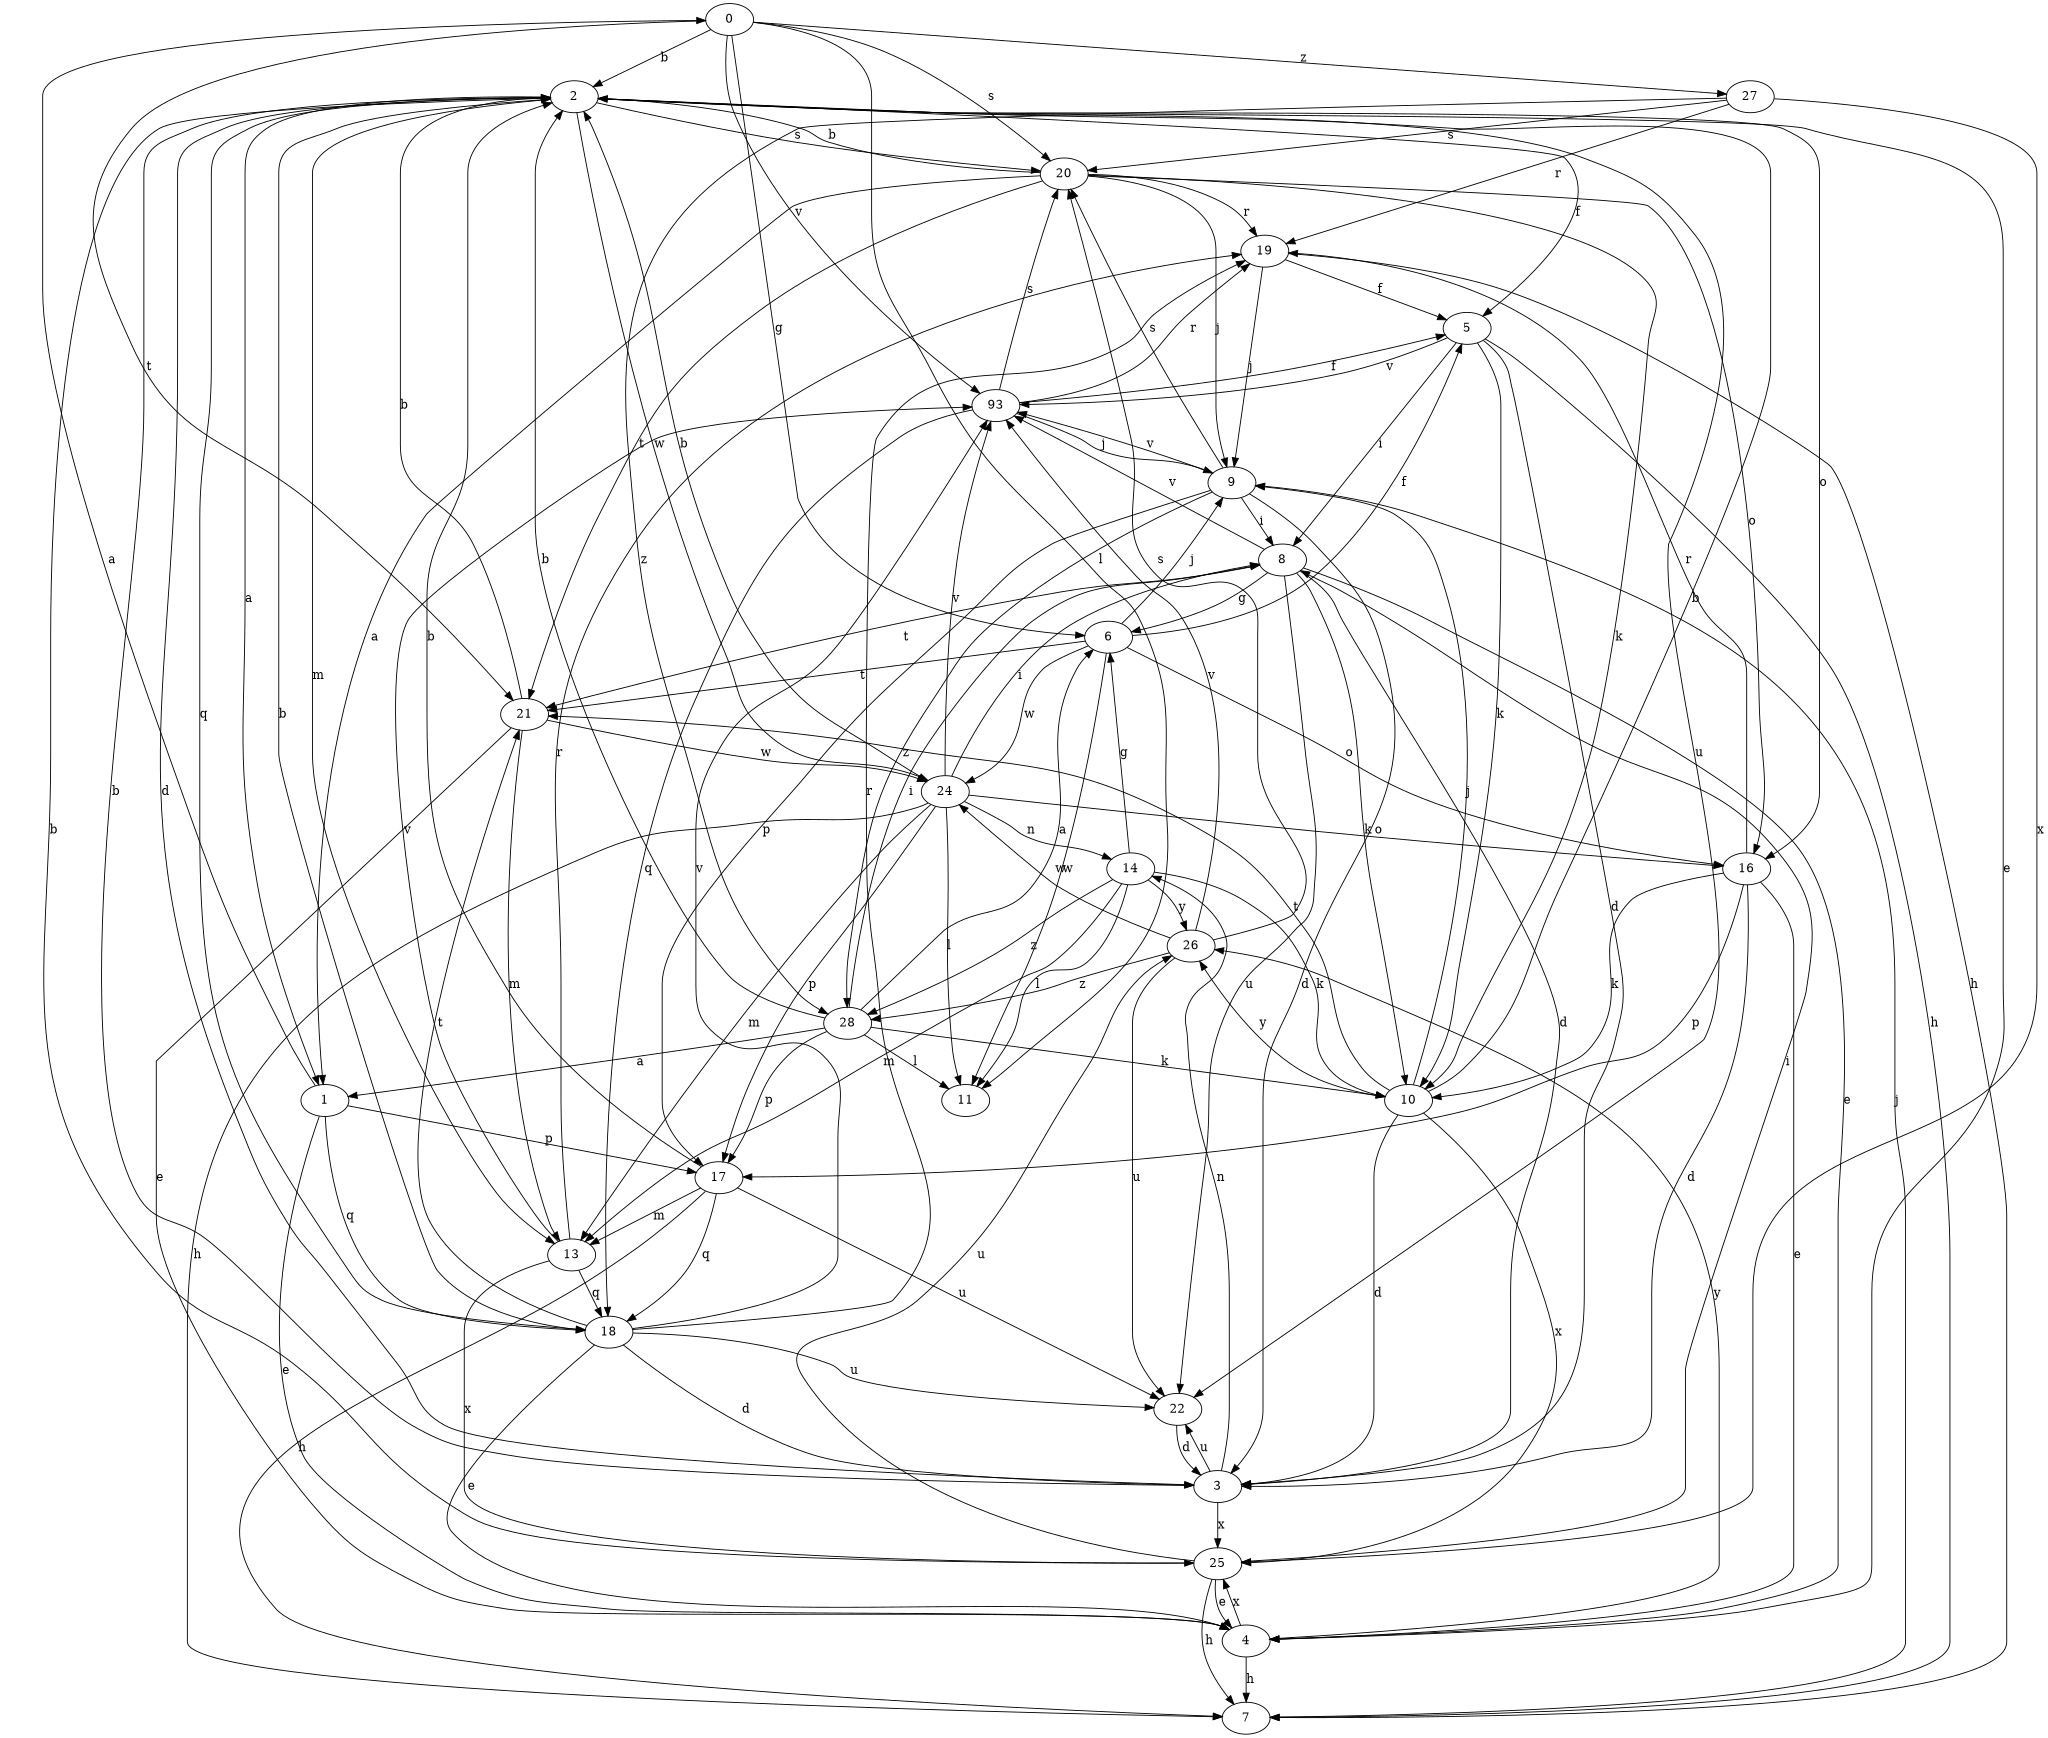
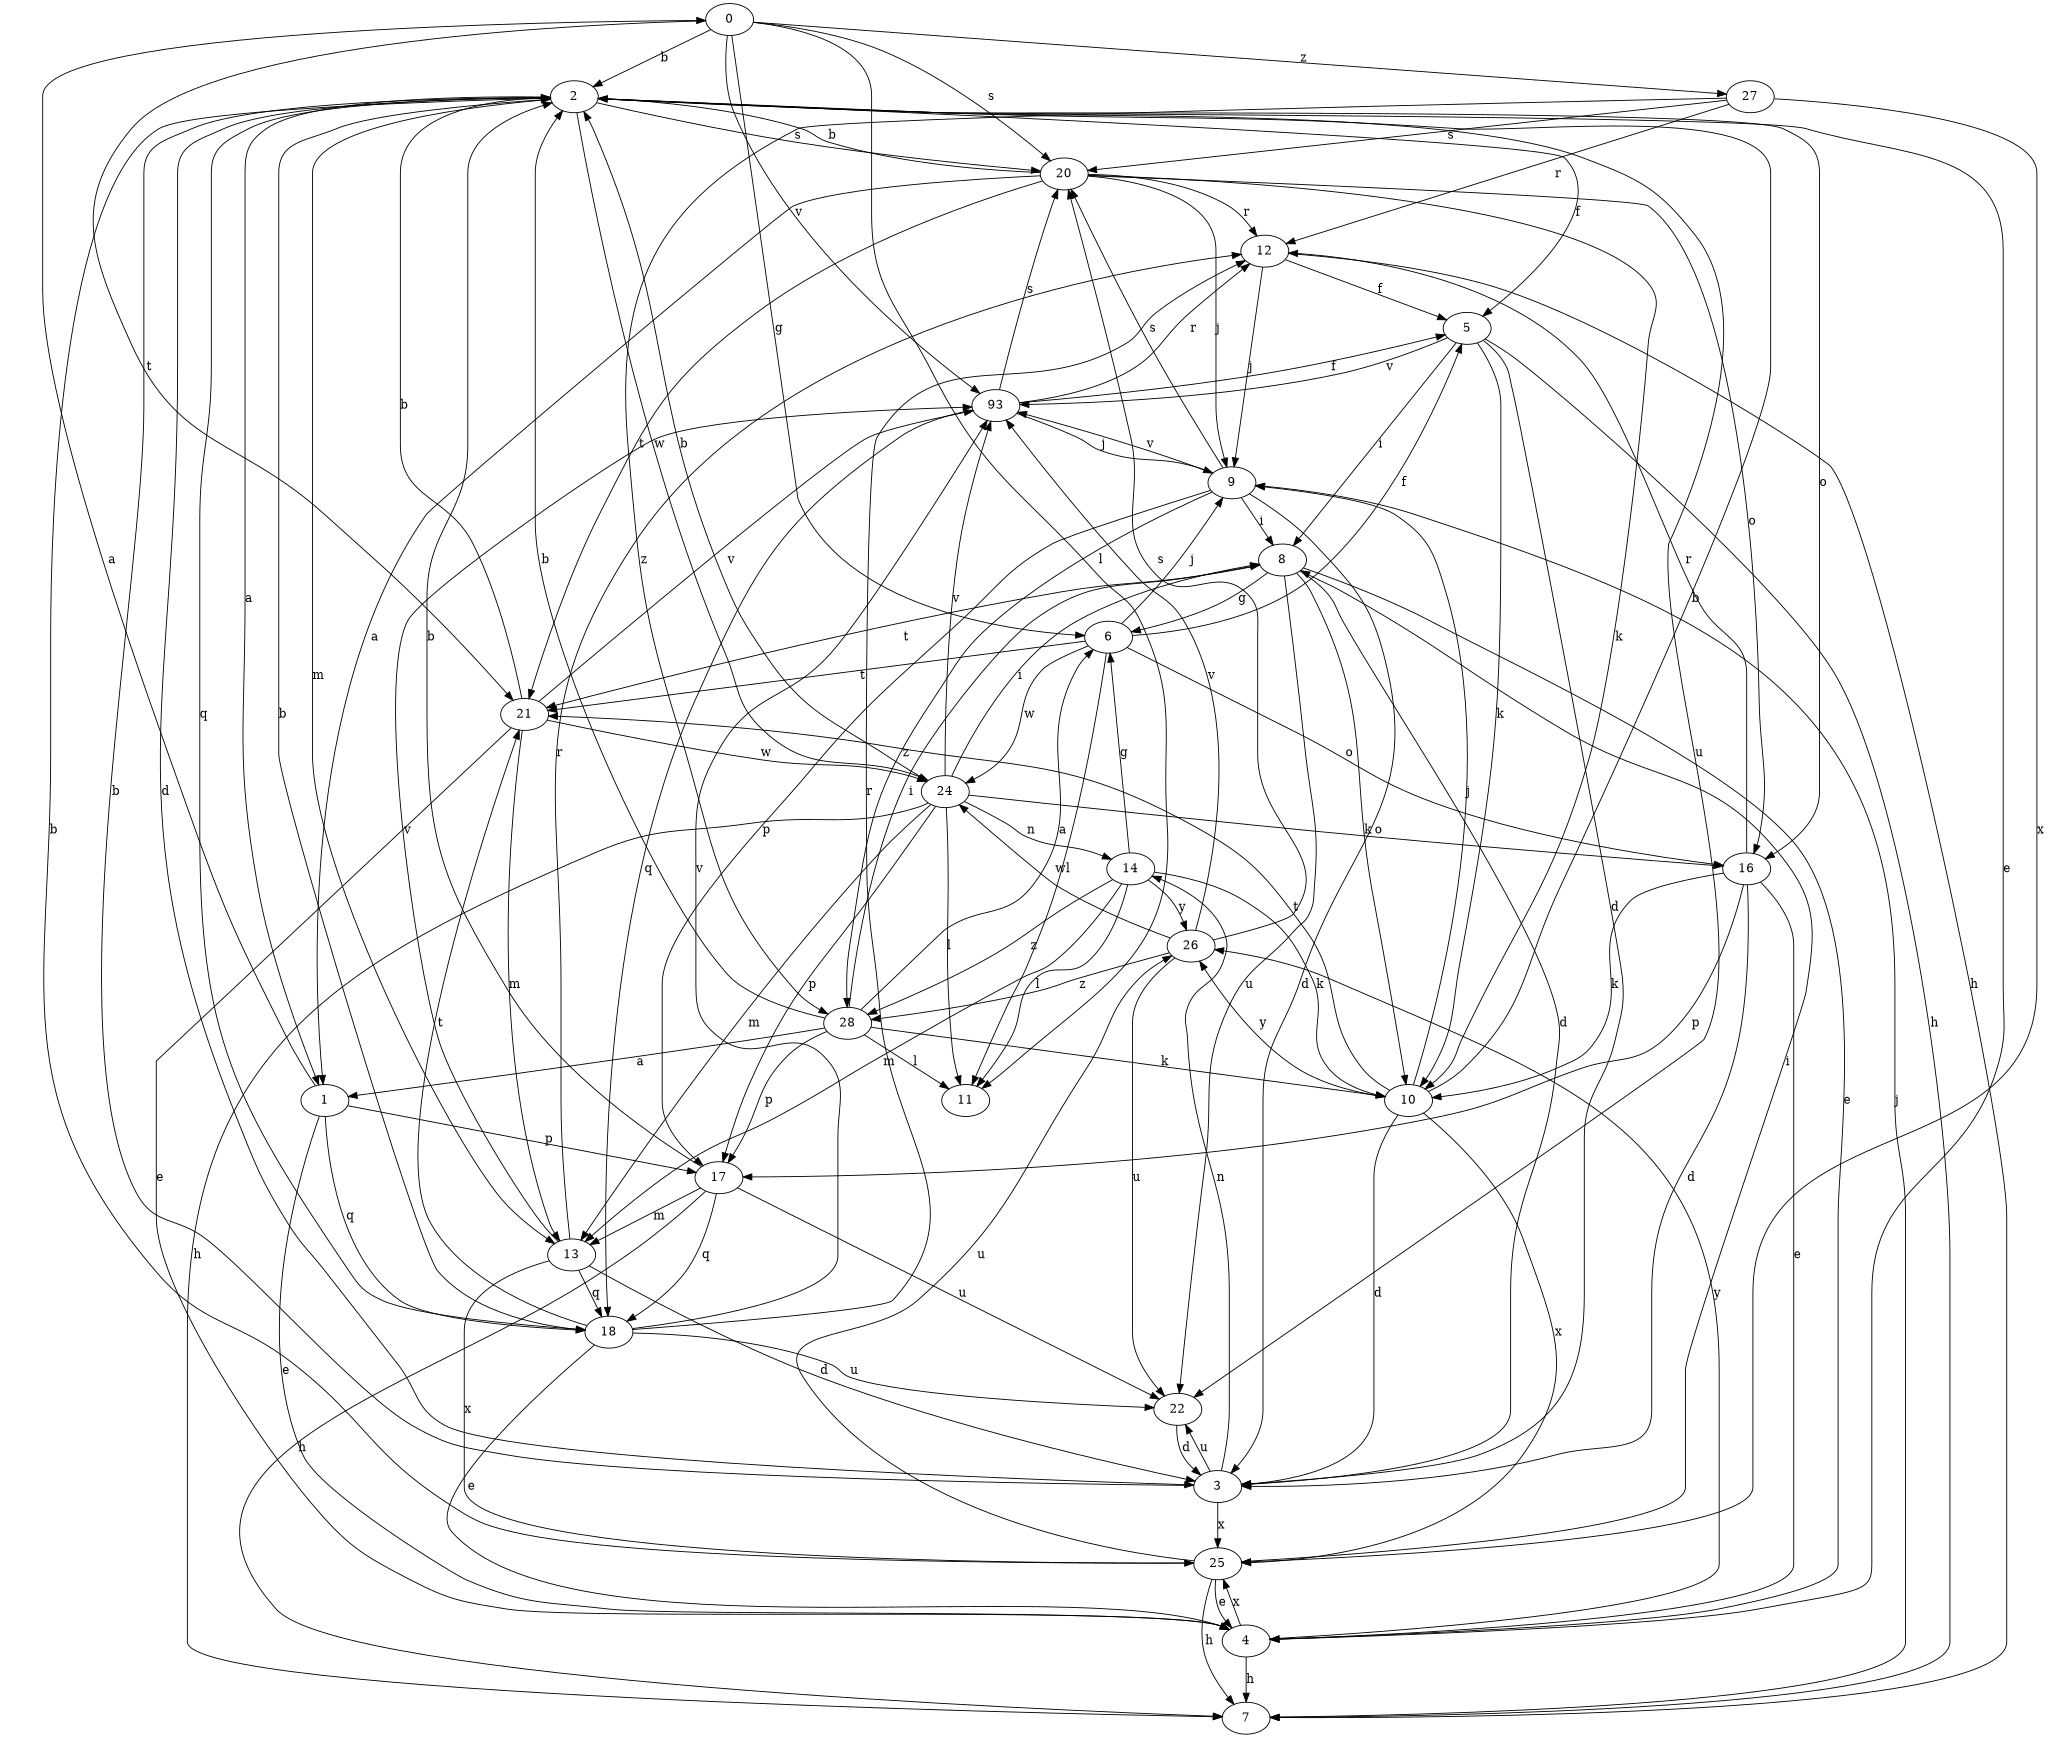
node "19": label "19" -> "12"
edge "8" -> "93": now "21" -> "93"
edge "6" -> "11": label "w" -> "l"
edge "18" -> "3": now "13" -> "3"
